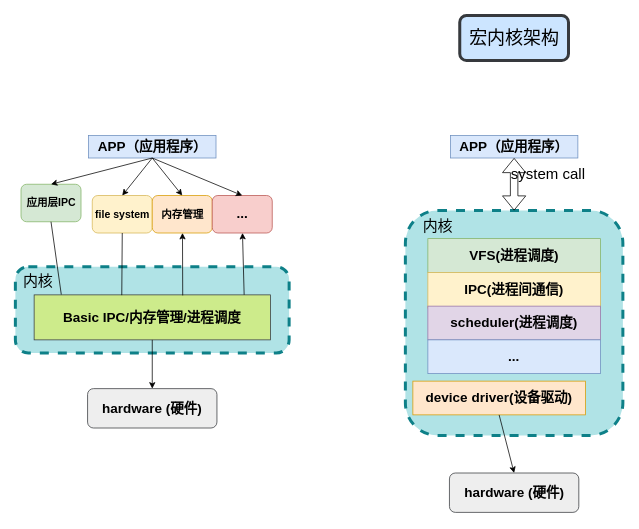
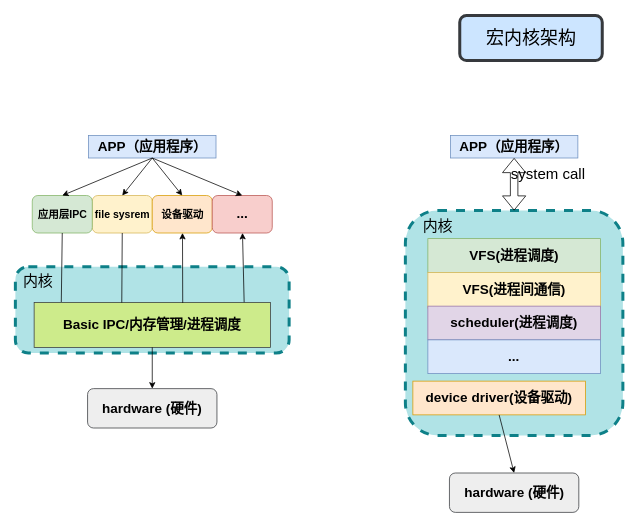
node "宏内核架构": size 109x45 -> 143x45
node "应用层IPC": moved (51, 203) -> (62, 214)
node "file system": label "file system" -> "file sysrem"
node "内存管理": label "内存管理" -> "设备驱动"
node "IPC(进程间通信)": label "IPC(进程间通信)" -> "VFS(进程间通信)"
node "Basic IPC/内存管理/进程调度": moved (152, 317) -> (152, 325)
